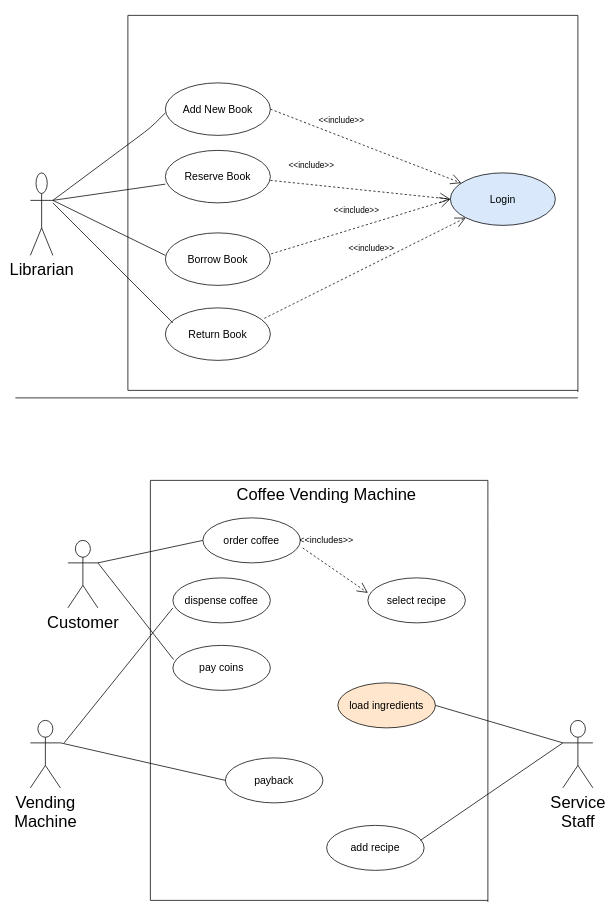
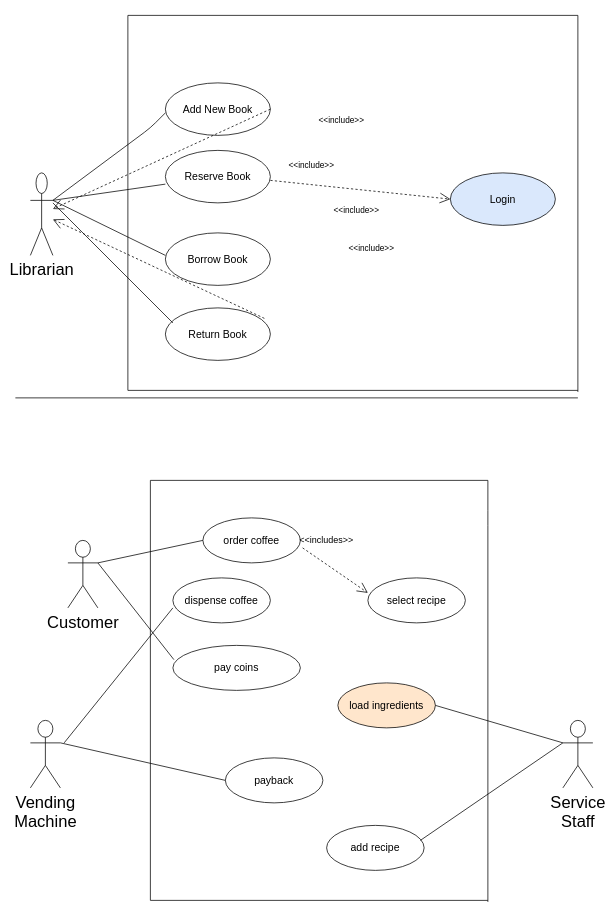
edge "Add New Book" -> "Login": now "Add New Book" -> "Librarian"
edge "Borrow Book" -> "Login": removed
edge "Return Book" -> "Login": now "Return Book" -> "Librarian"
node "Coffee Vending Machine": removed
node "pay coins": size 98x45 -> 128x45
